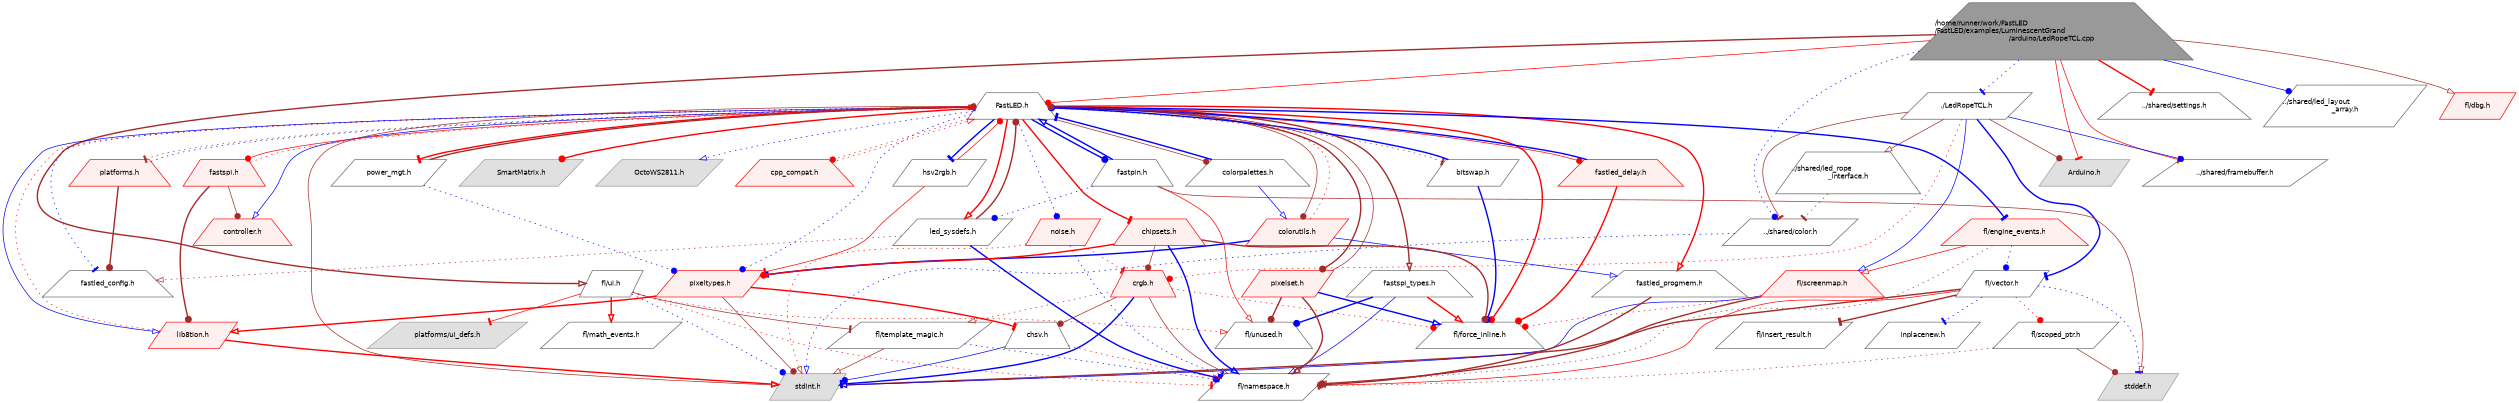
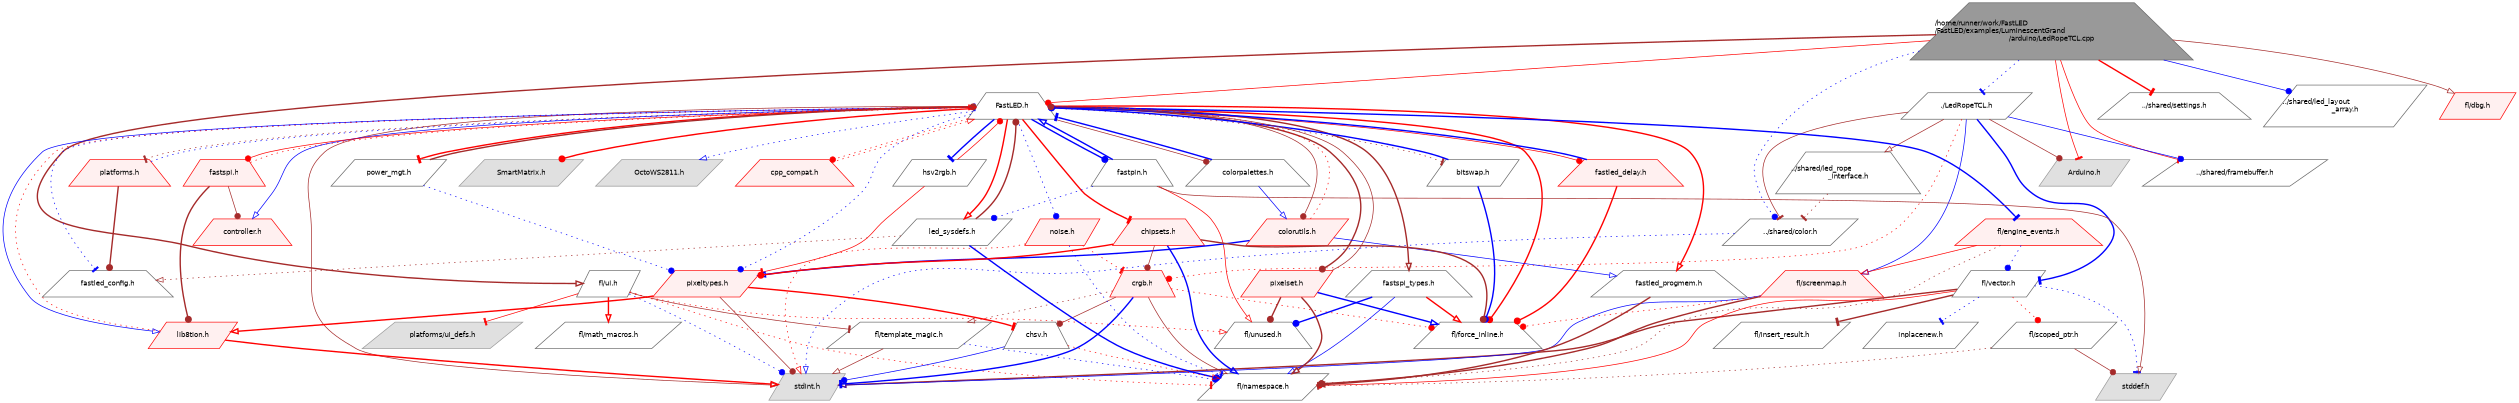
edge "led_sysdefs.h" -> "fl/namespace.h": arrowhead tee -> dot
edge "fl/engine_events.h" -> "fl/namespace.h": arrowhead onormal -> dot
node "fl/math_events.h": label "fl/math_events.h" -> "fl/math_macros.h"
